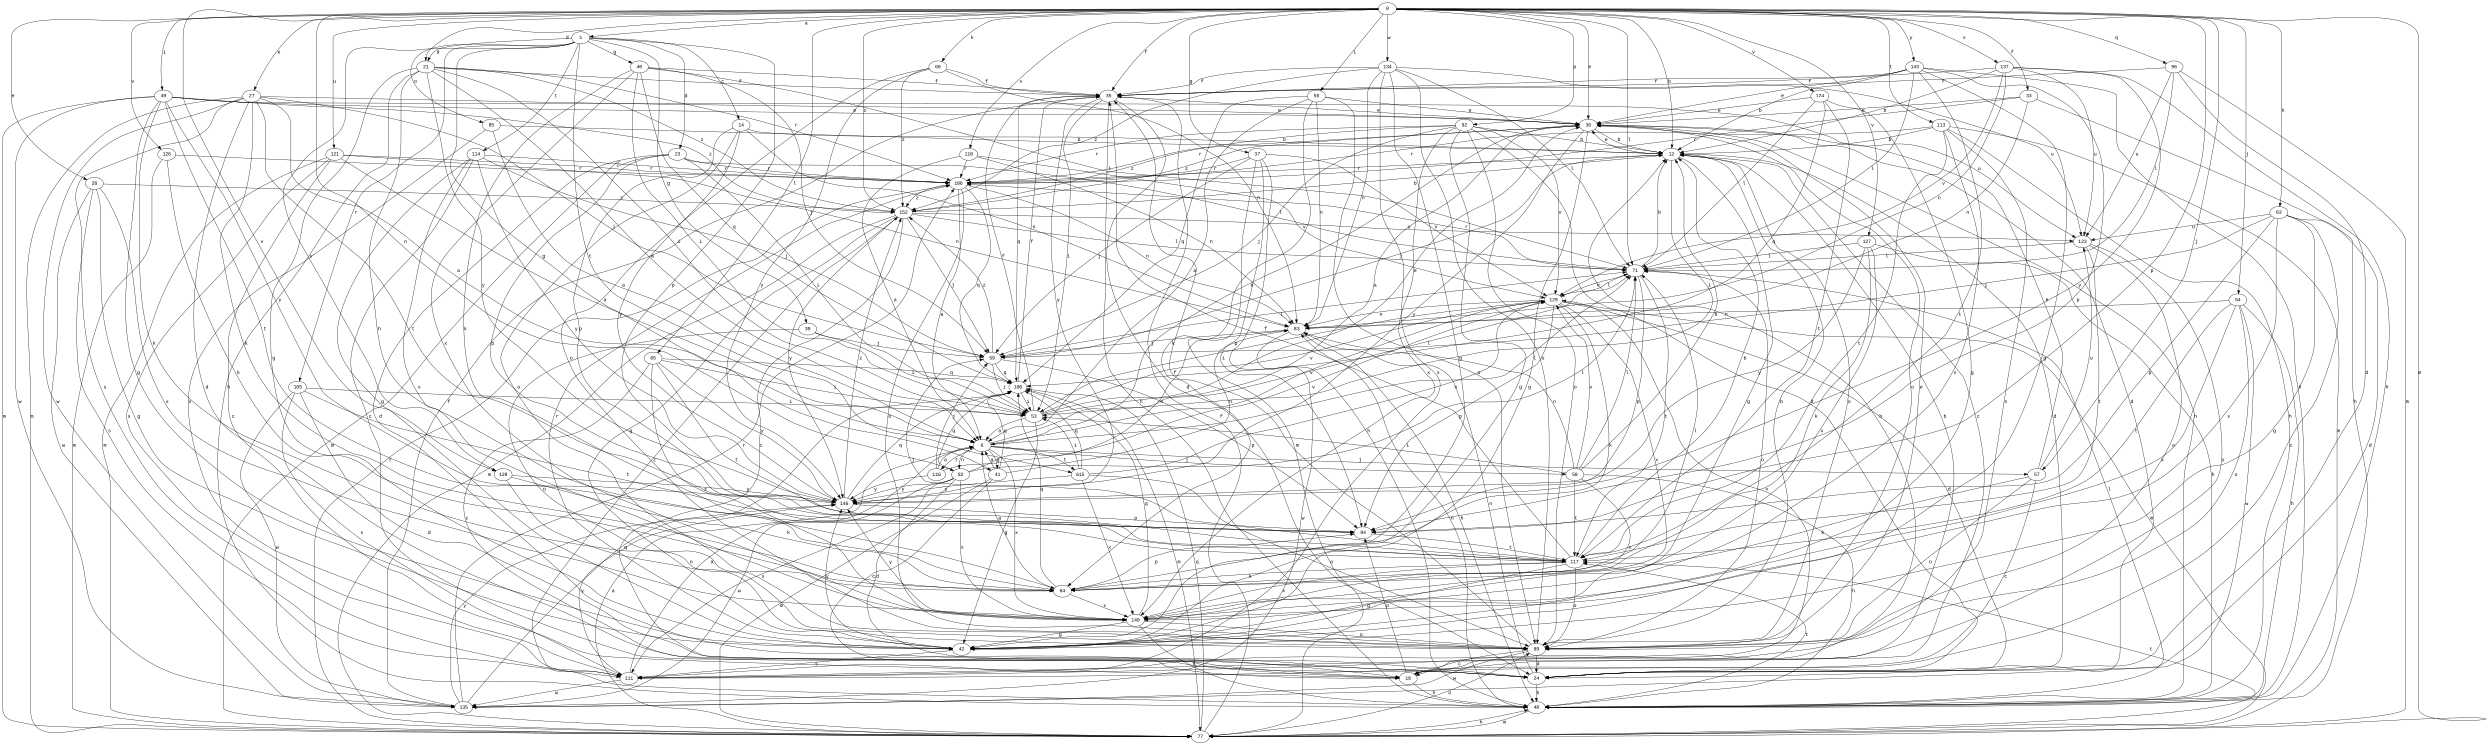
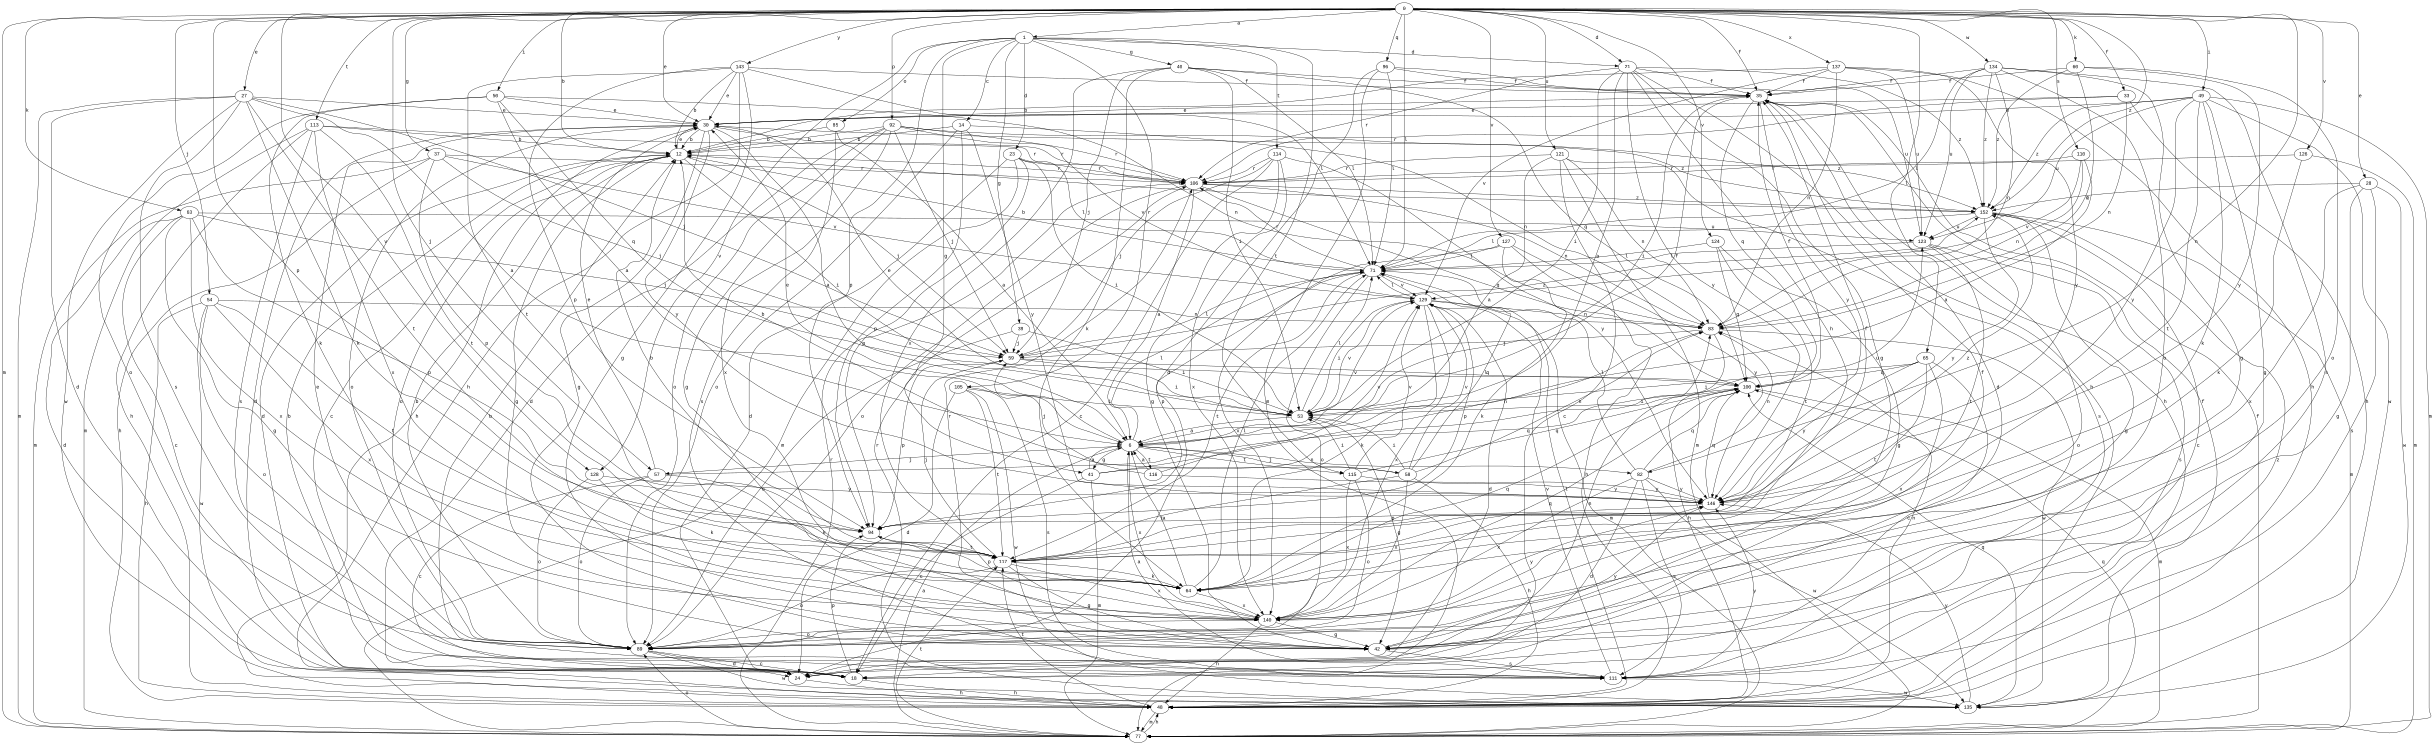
edge "124" -> "30": removed, label "e"
edge "152" -> "59": removed, label "j"
node "615": label "615" -> "115"
